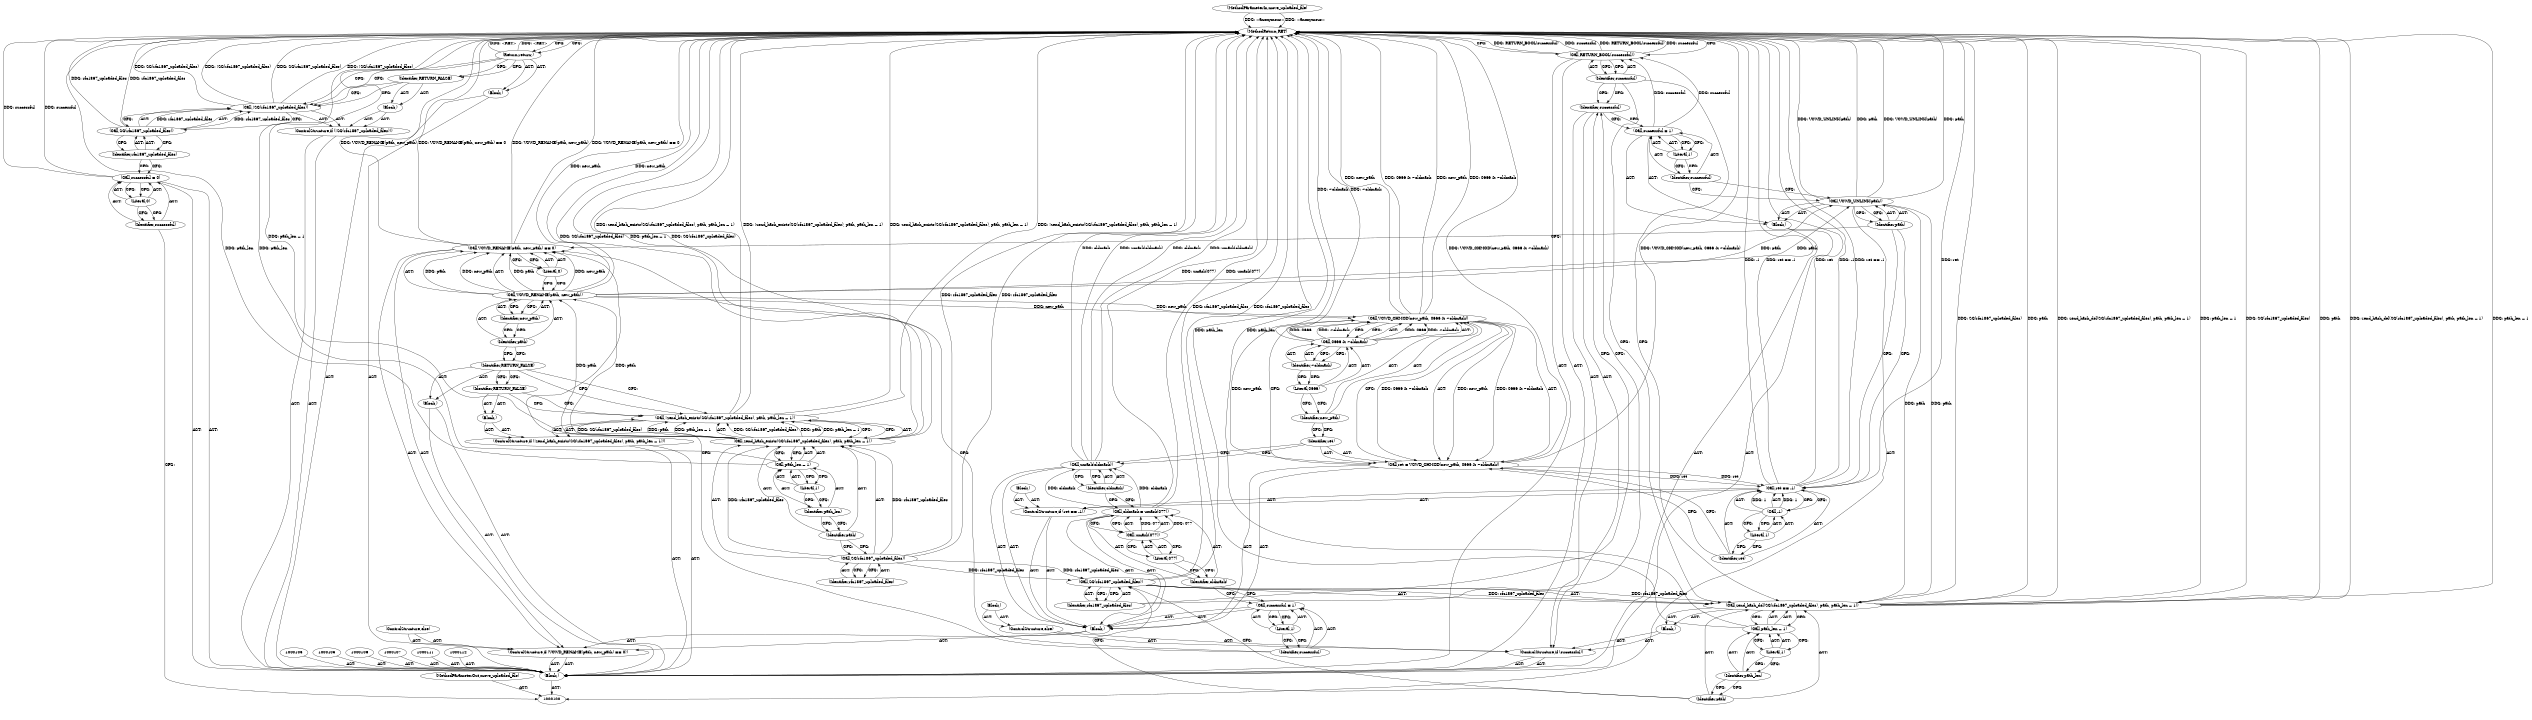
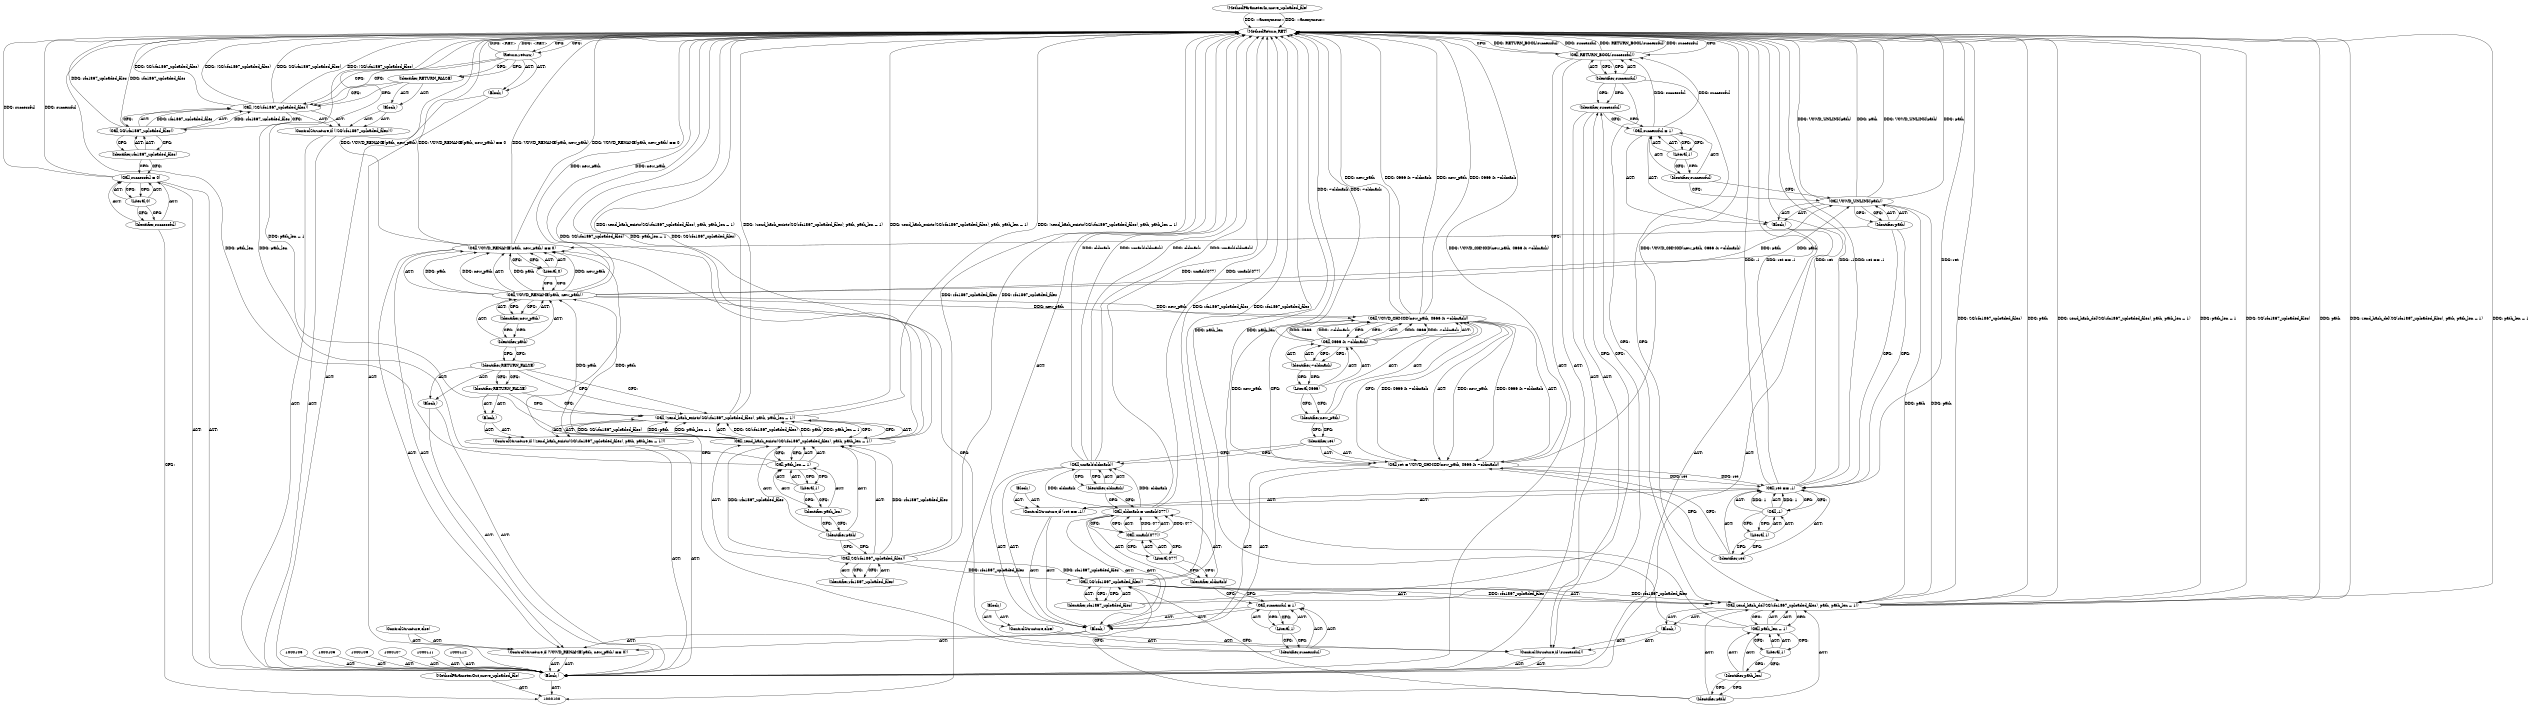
edge "(Call,VCWD_UNLINK(path))" -> "1000100": now "(MethodReturn,RET)" -> "1000100"
